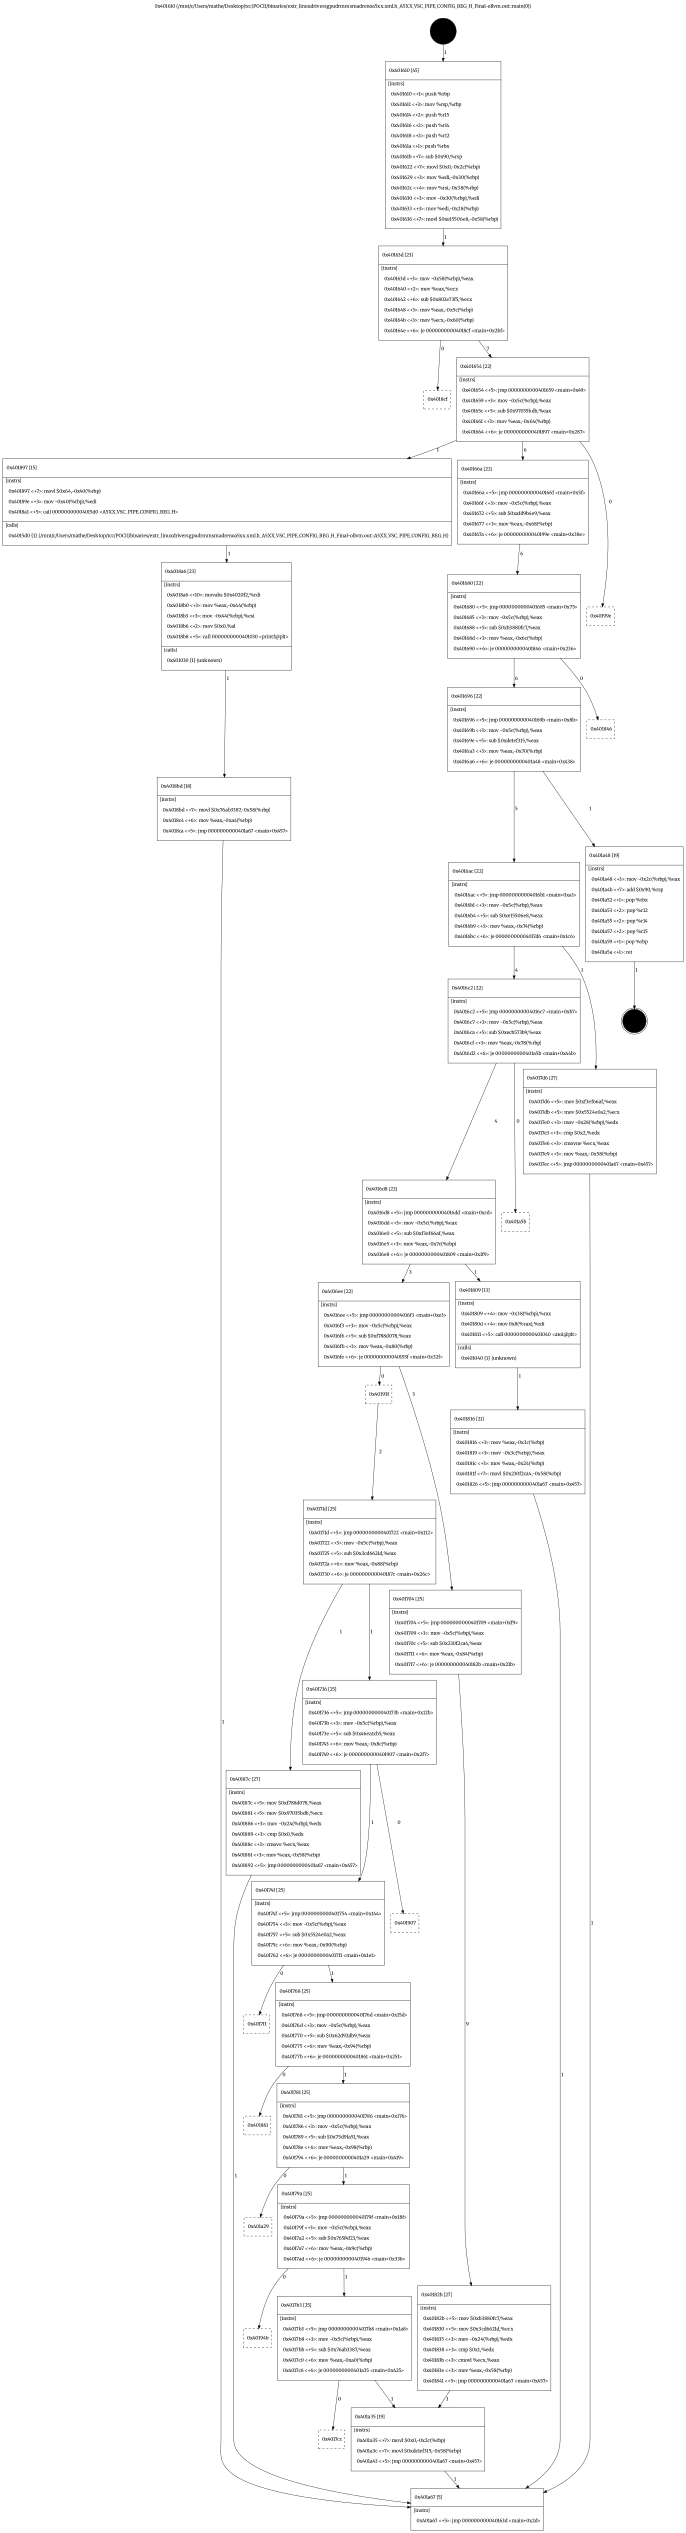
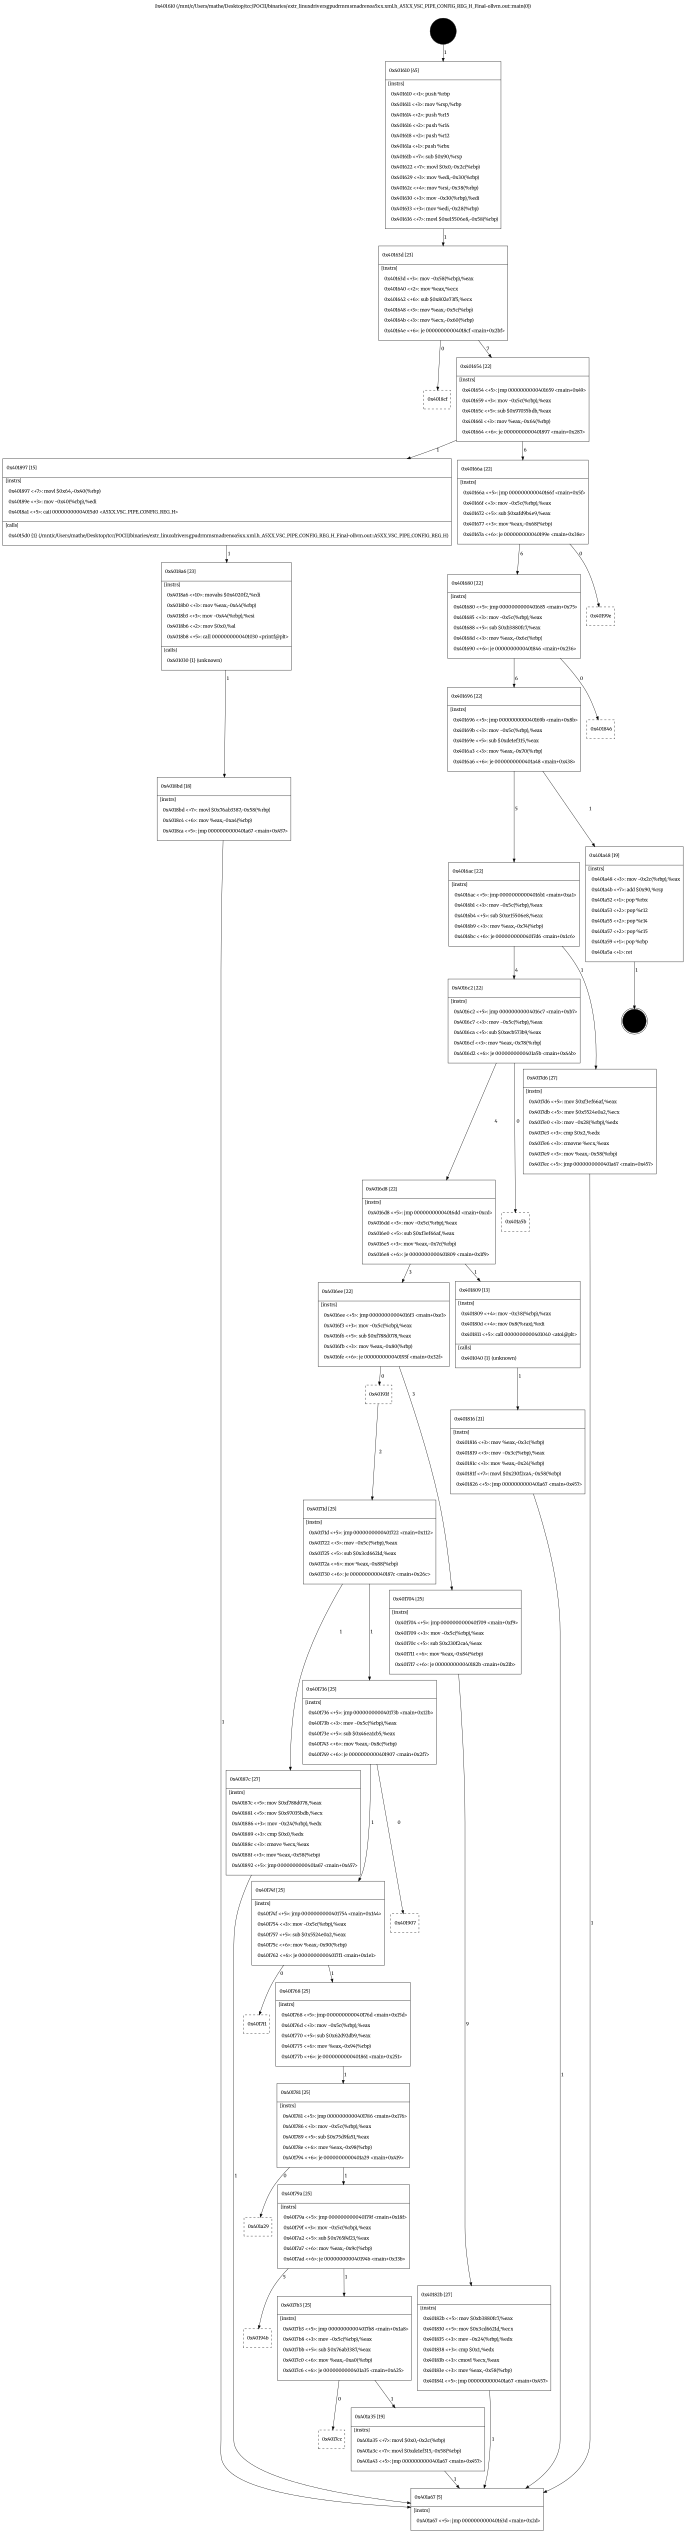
edge "0x401654 [22]" -> "0x40199e": now "0x40166a [22]" -> "0x40199e"
node "0x401861": removed
edge "0x40179a [25]" -> "0x40194b": label " 0" -> " 5"
edge "0x40182b [27]" -> "0x401a35 [19]": now "0x40182b [27]" -> "0x401a67 [5]"
